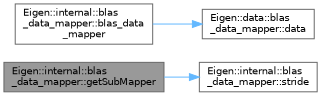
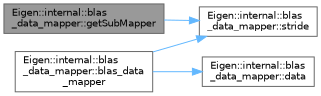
node "Eigen::data::blas _data_mapper::data": label "Eigen::data::blas _data_mapper::data" -> "Eigen::internal::blas _data_mapper::data"
edge "Eigen::internal::blas _data_mapper::blas_data _mapper" -> "Eigen::internal::blas _data_mapper::stride": added
